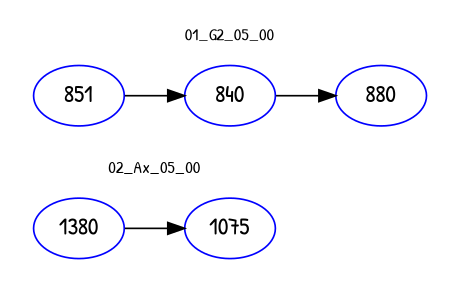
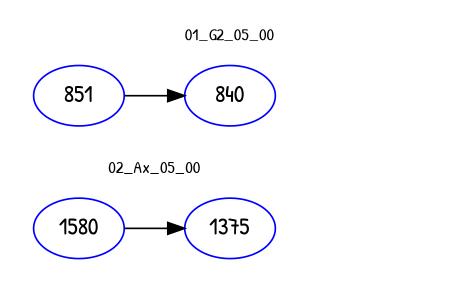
node "880": removed
node "1380": label "1380" -> "1580"
node "1075": label "1075" -> "1375"
